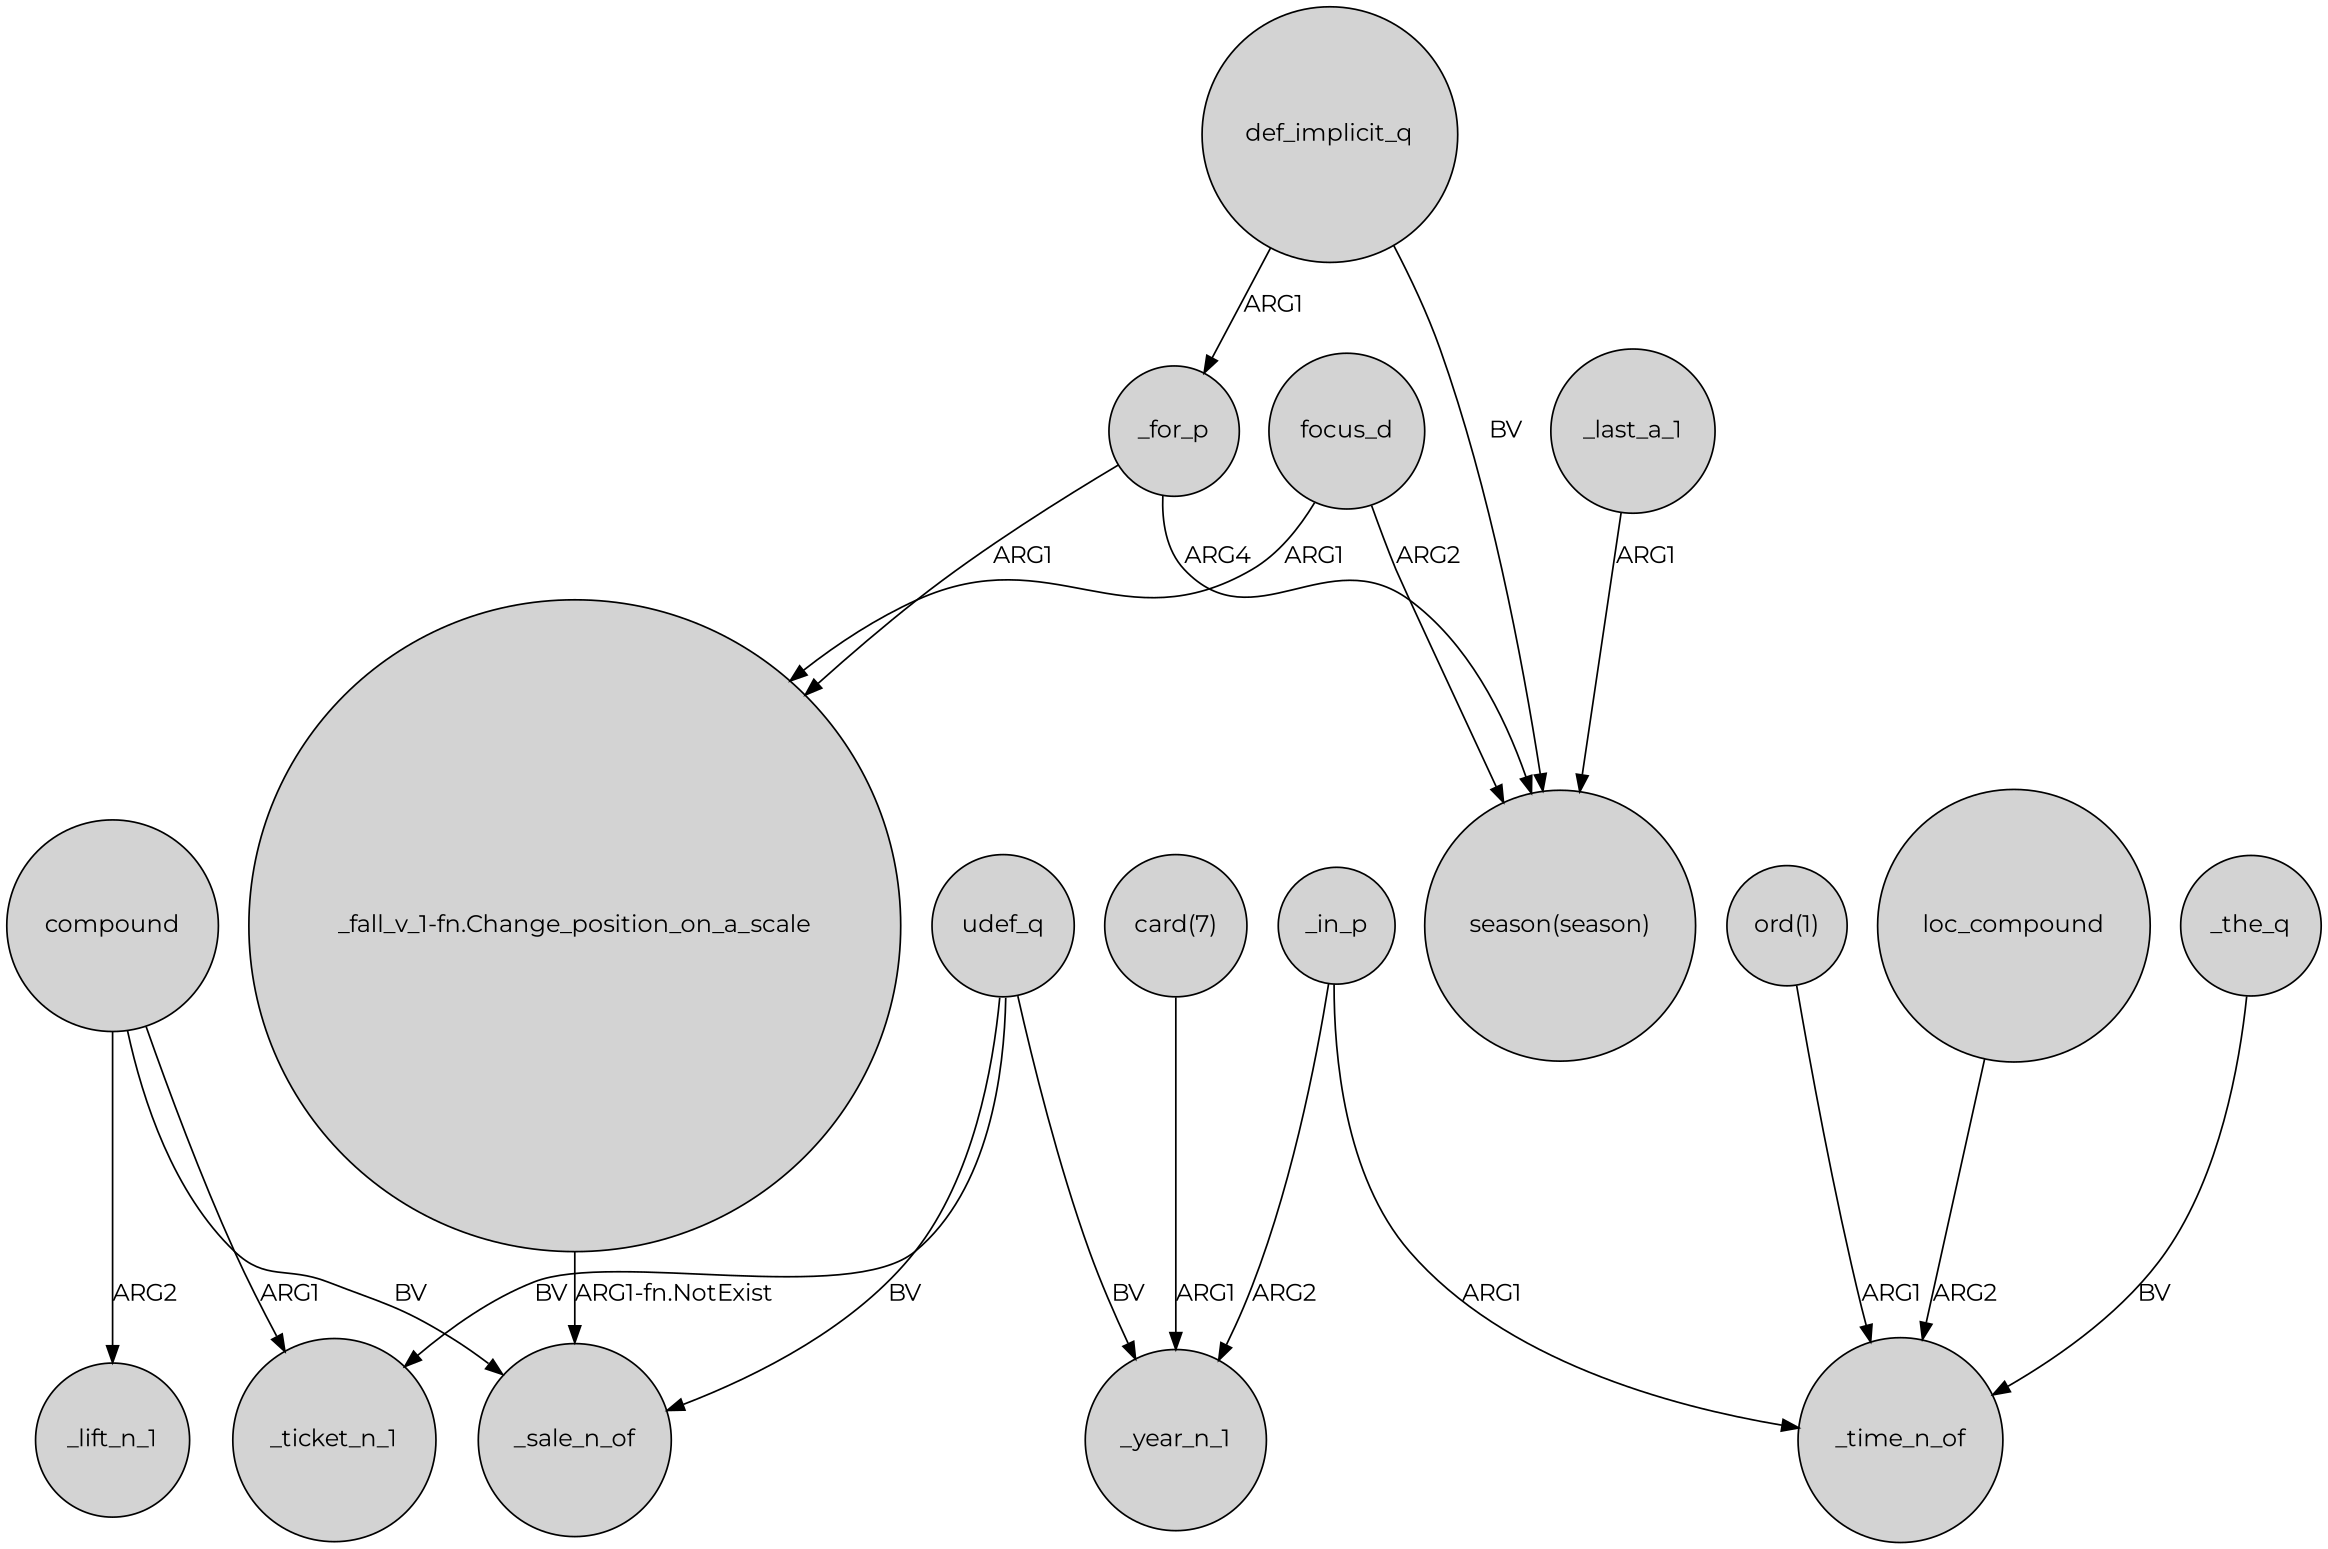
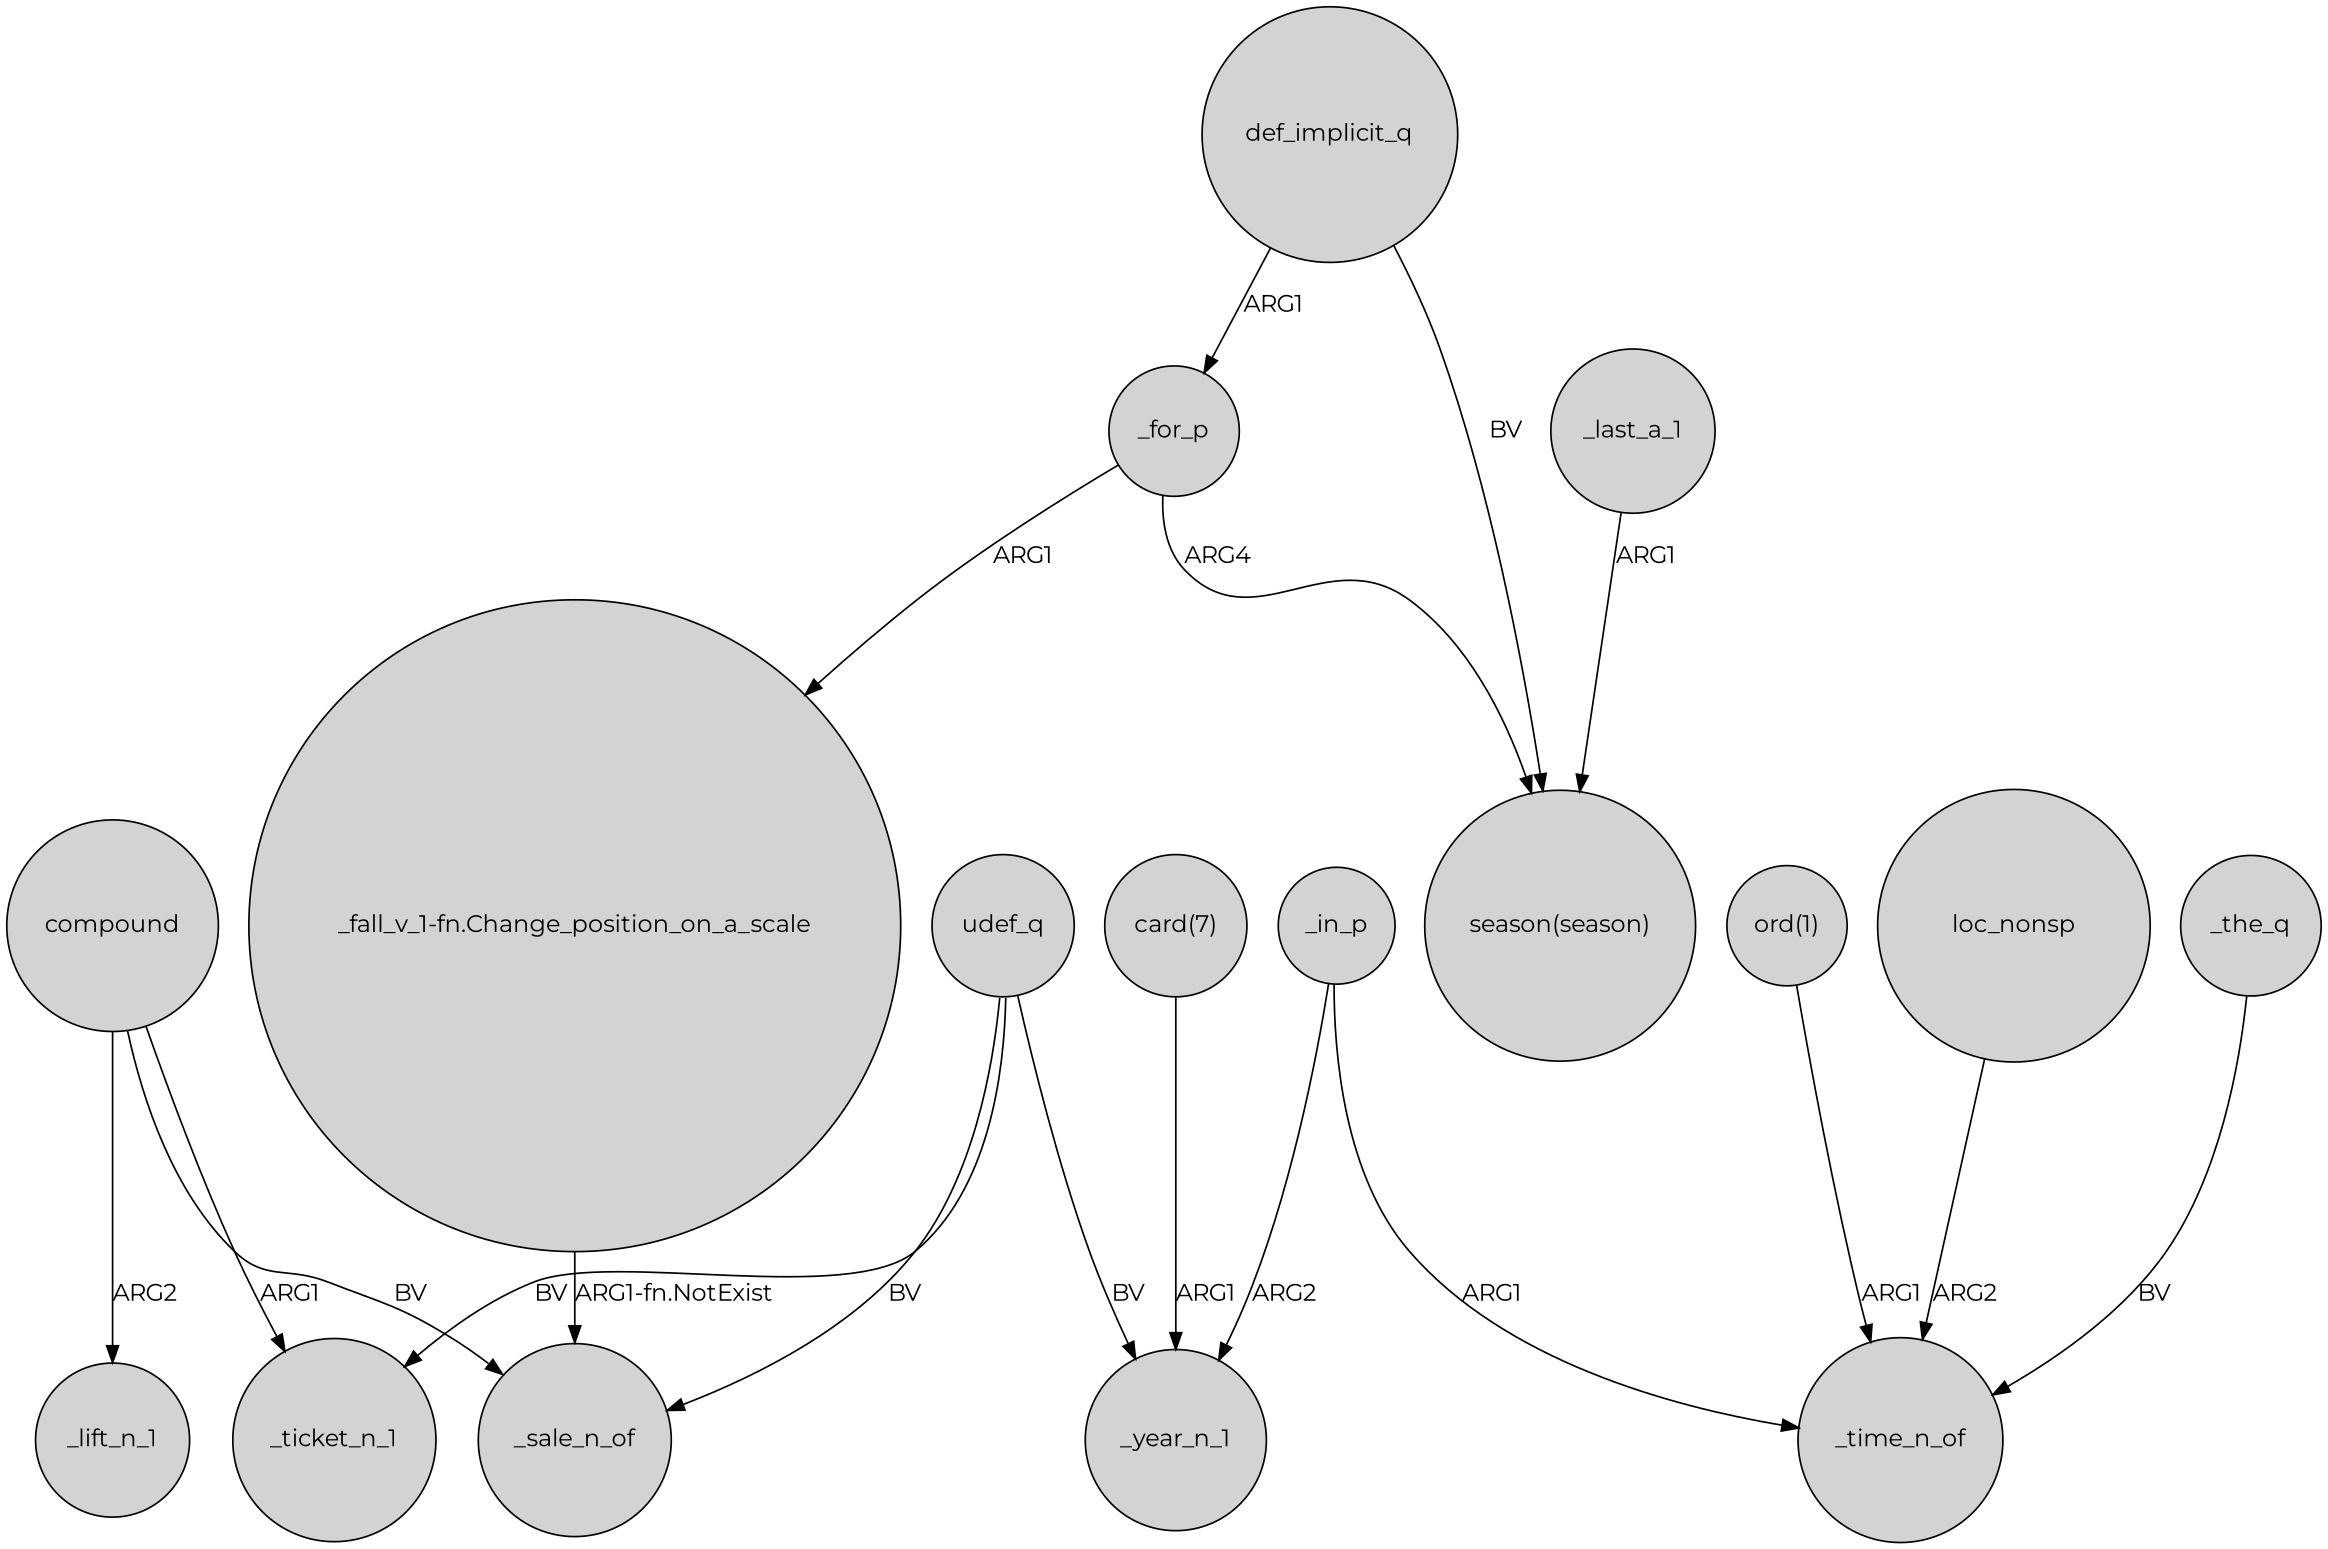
node "focus_d": removed
node "loc_compound": label "loc_compound" -> "loc_nonsp"
